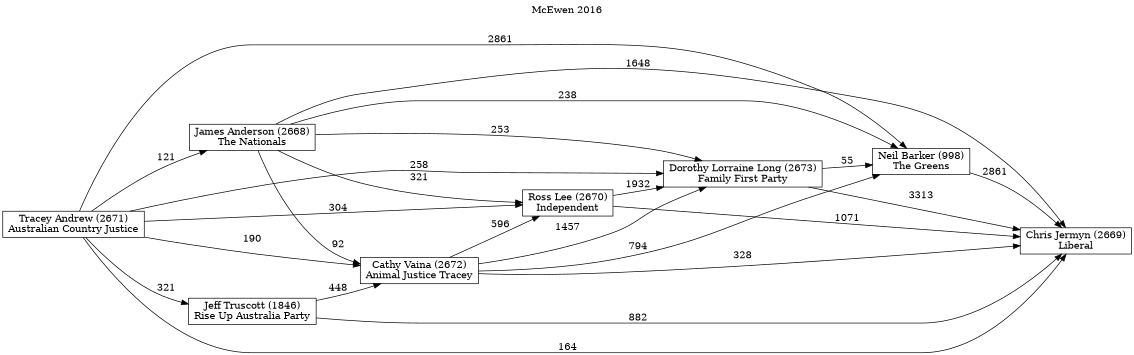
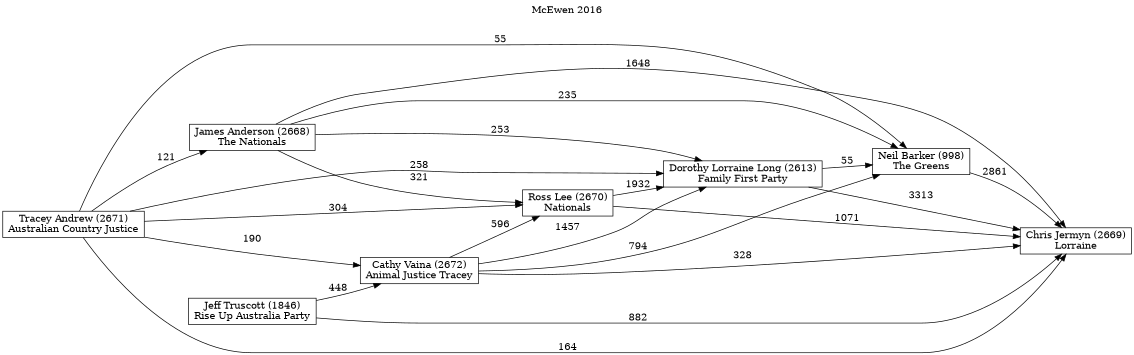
edge "Tracey Andrew (2671) Australian Country Justice" -> "Neil Barker (998) The Greens": label "2861" -> "55"
edge "James Anderson (2668) The Nationals" -> "Neil Barker (998) The Greens": label "238" -> "235"
node "Dorothy Lorraine Long (2673) Family First Party": label "Dorothy Lorraine Long (2673) Family First Party" -> "Dorothy Lorraine Long (2613) Family First Party"
node "Ross Lee (2670) Independent": label "Ross Lee (2670) Independent" -> "Ross Lee (2670) Nationals"
edge "James Anderson (2668) The Nationals" -> "Cathy Vaina (2672) Animal Justice Tracey": removed, label "92"
node "Chris Jermyn (2669) Liberal": label "Chris Jermyn (2669) Liberal" -> "Chris Jermyn (2669) Lorraine"
edge "Tracey Andrew (2671) Australian Country Justice" -> "Jeff Truscott (1846) Rise Up Australia Party": removed, label "321"
